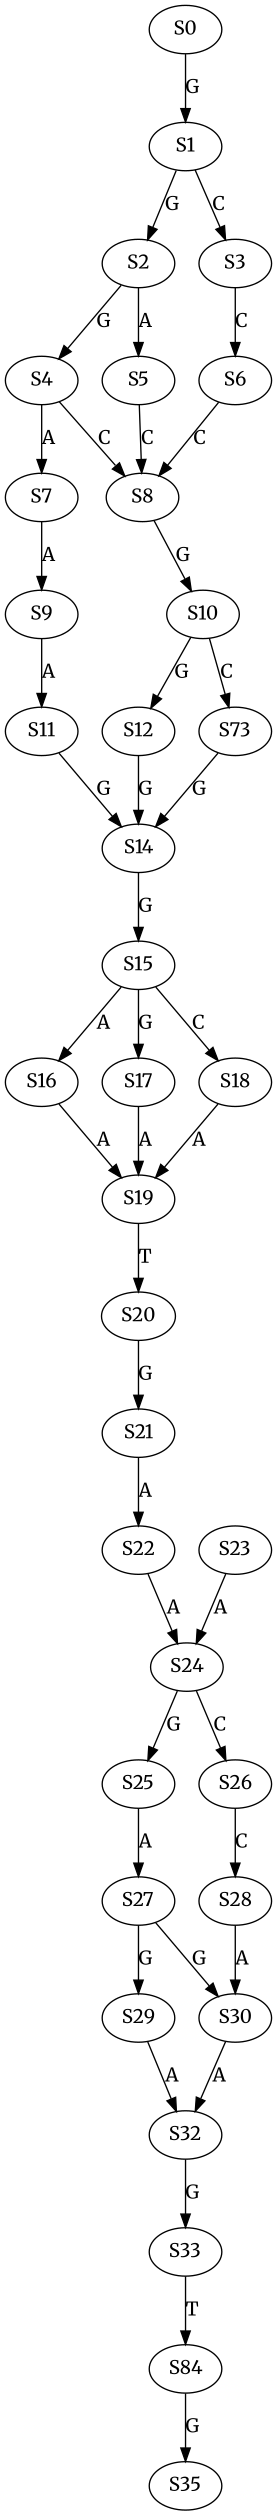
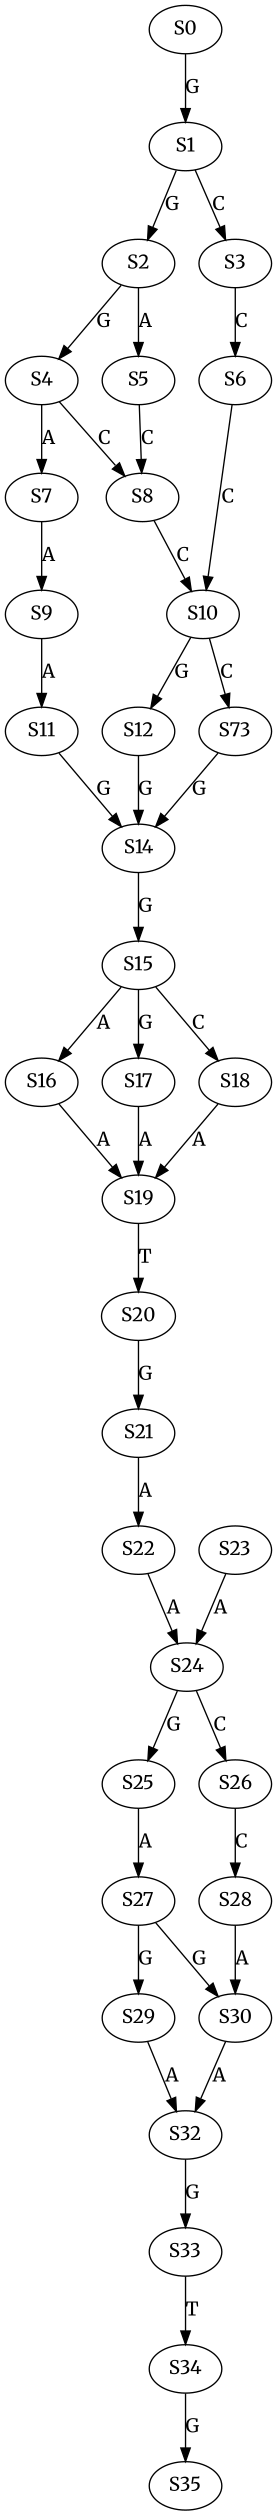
edge "S6" -> "S8": now "S6" -> "S10"
edge "S8" -> "S10": label "G" -> "C"
node "S84": label "S84" -> "S34"
